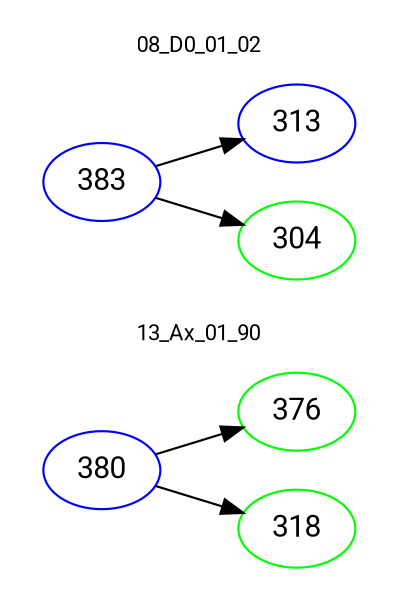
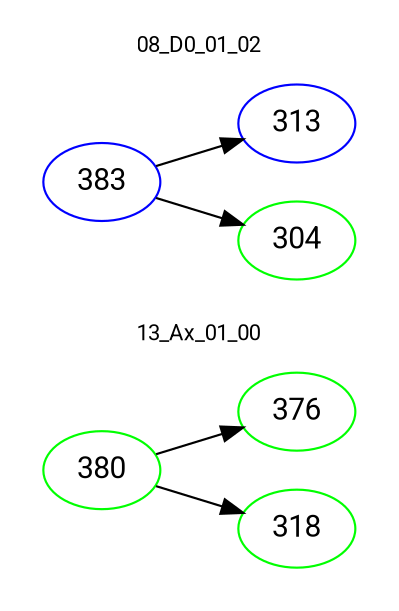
cluster "13_Ax_01_90": label "13_Ax_01_90" -> "13_Ax_01_00"
node "380": color blue -> green
